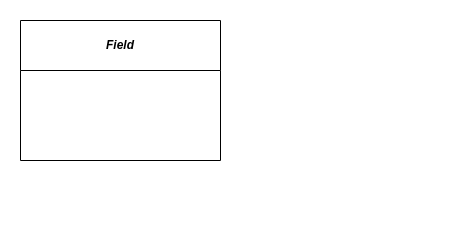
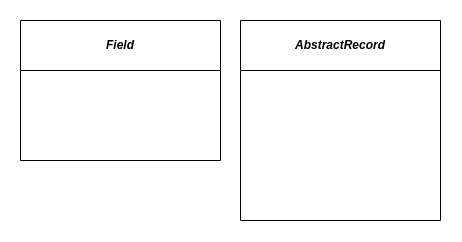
node "AbstractRecord": added
